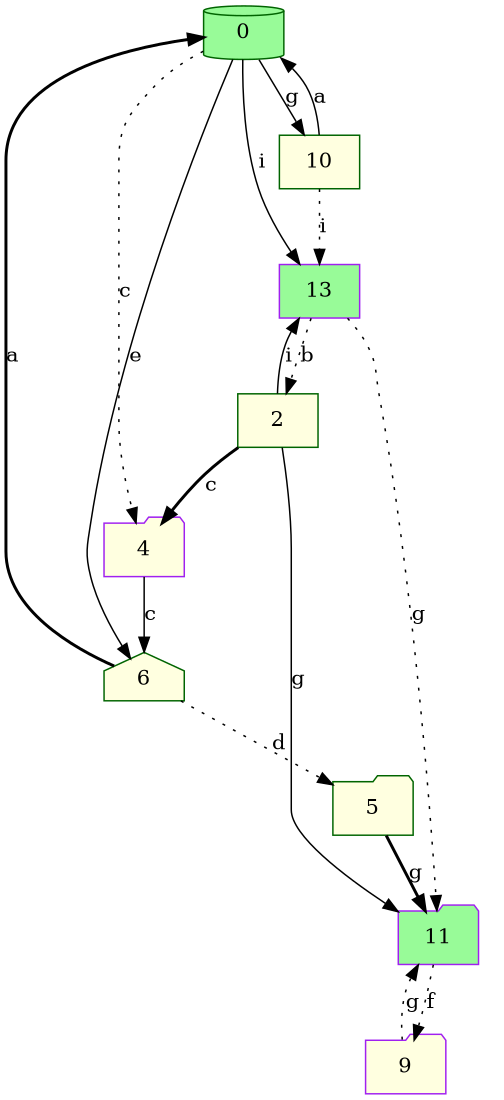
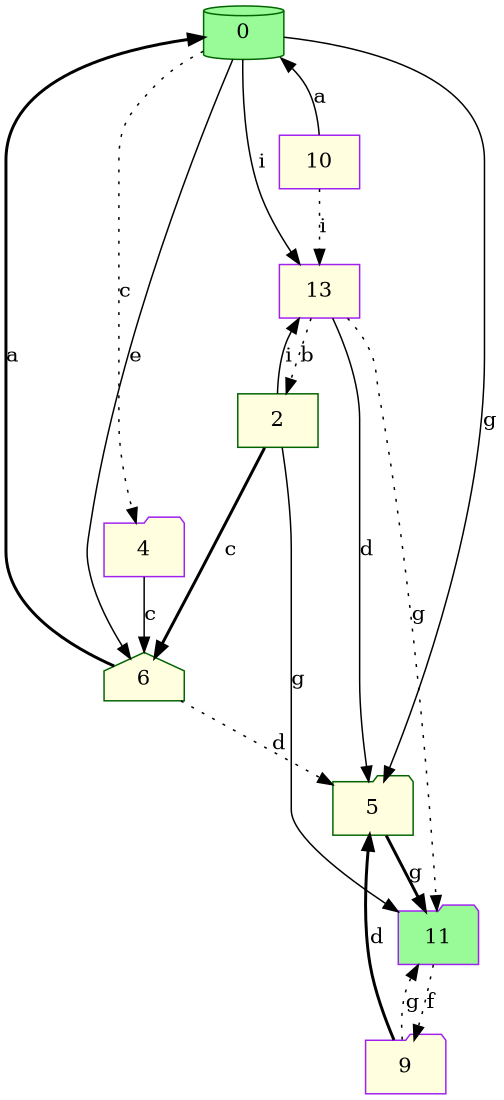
edge "0" -> "10": now "0" -> "5"
node "10": color darkgreen -> purple
node "13": fillcolor palegreen -> lightyellow
edge "2" -> "4": now "2" -> "6"
edge "13" -> "5": added, label "d"
edge "9" -> "5": added, label "d"
